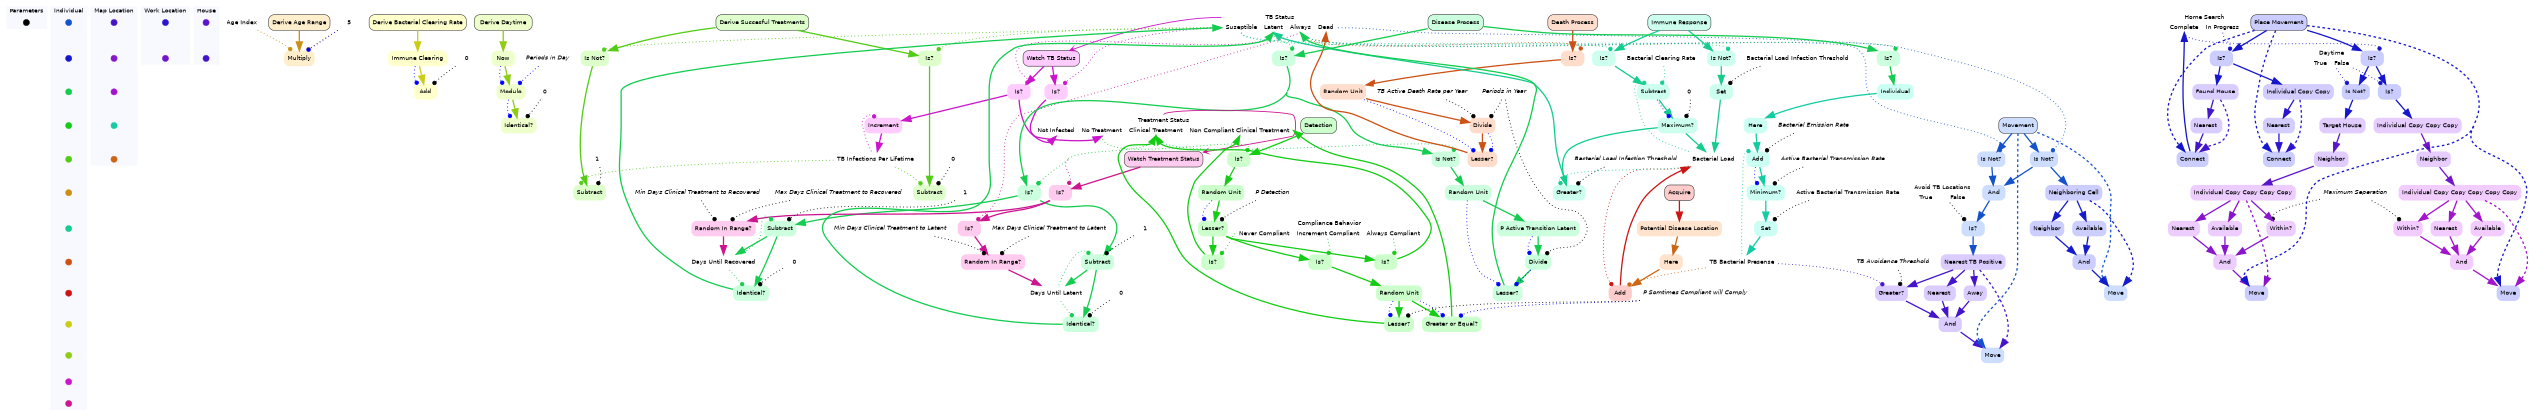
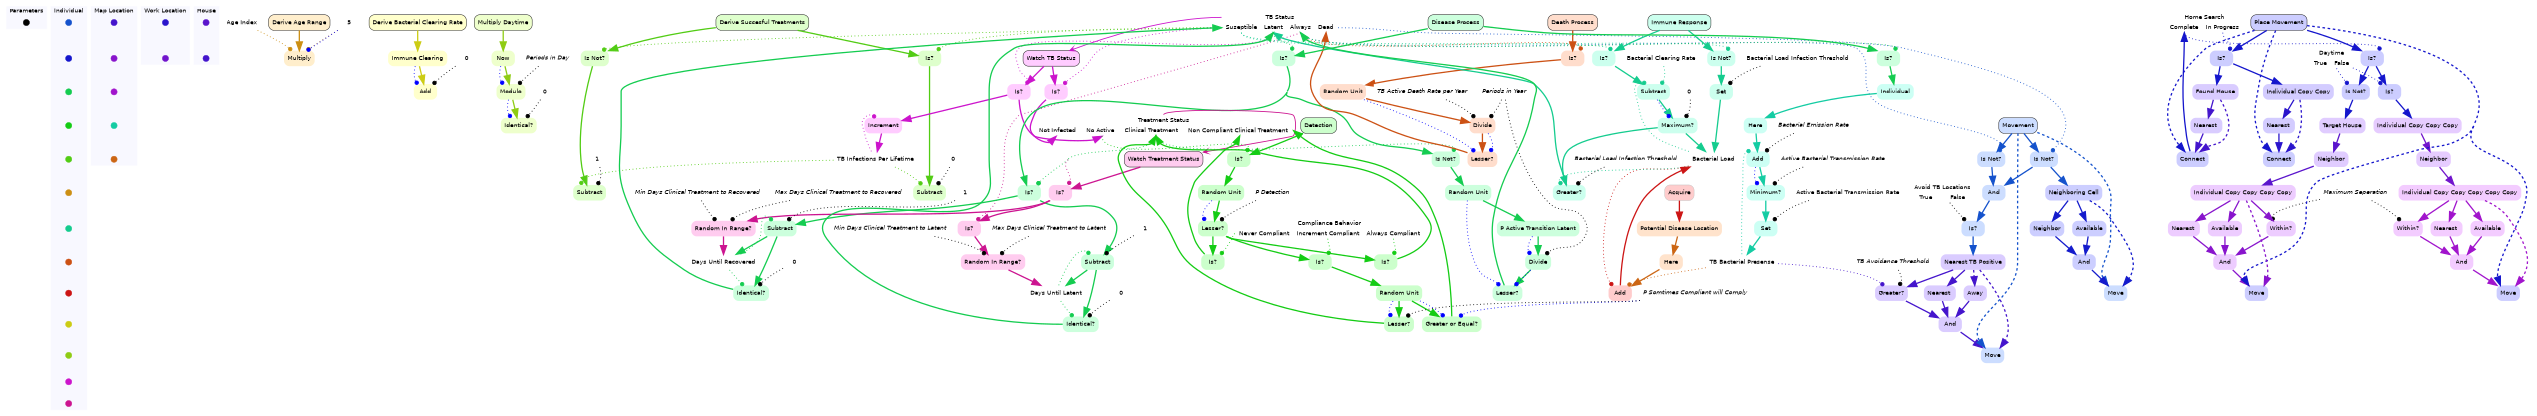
node "Derive Daytime": label "Derive Daytime" -> "Multiply Daytime"
edge "Periods in Day" -> "Modulo": color blue -> black
node "Treatment Status": text "No Treatment" -> "No Active"
node "Acquire": color black -> gray
edge "Nearest TB Positive" -> "Away": style solid -> dashed
